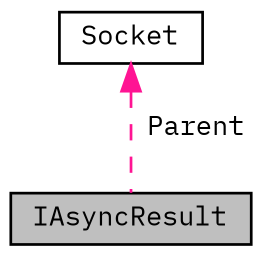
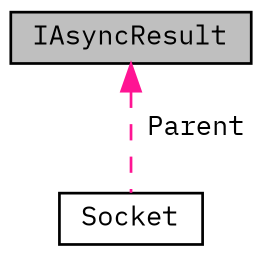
edge "IAsyncResult" -> "Socket": reversed
